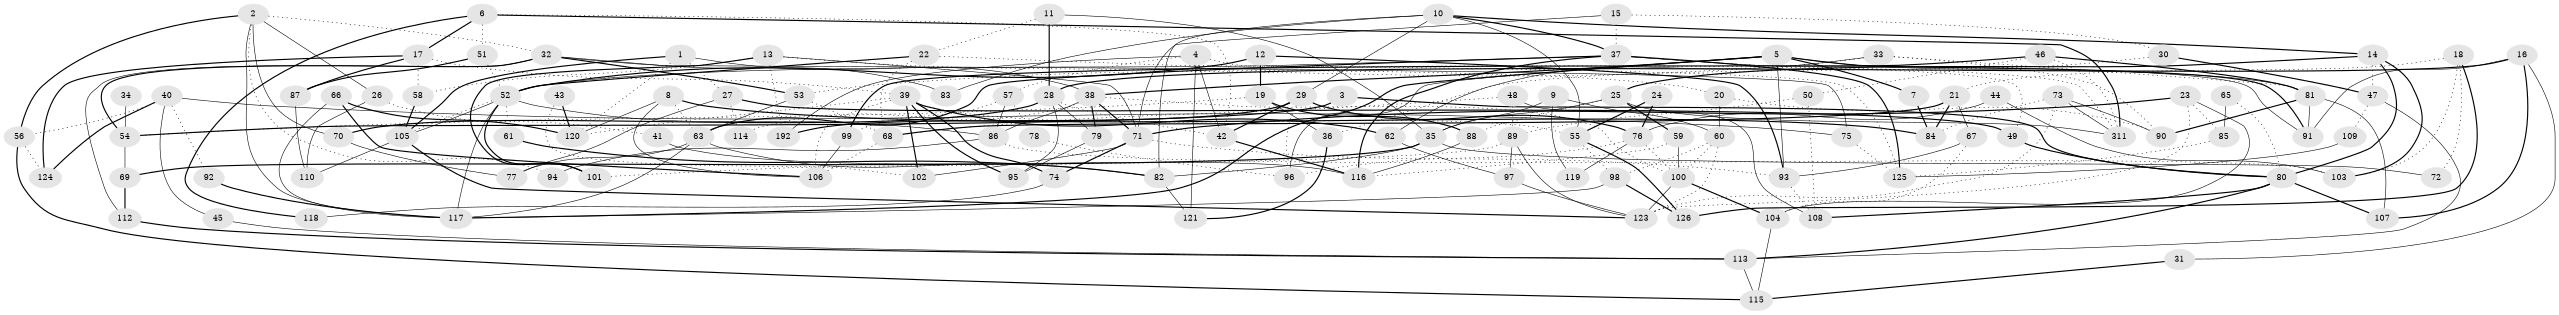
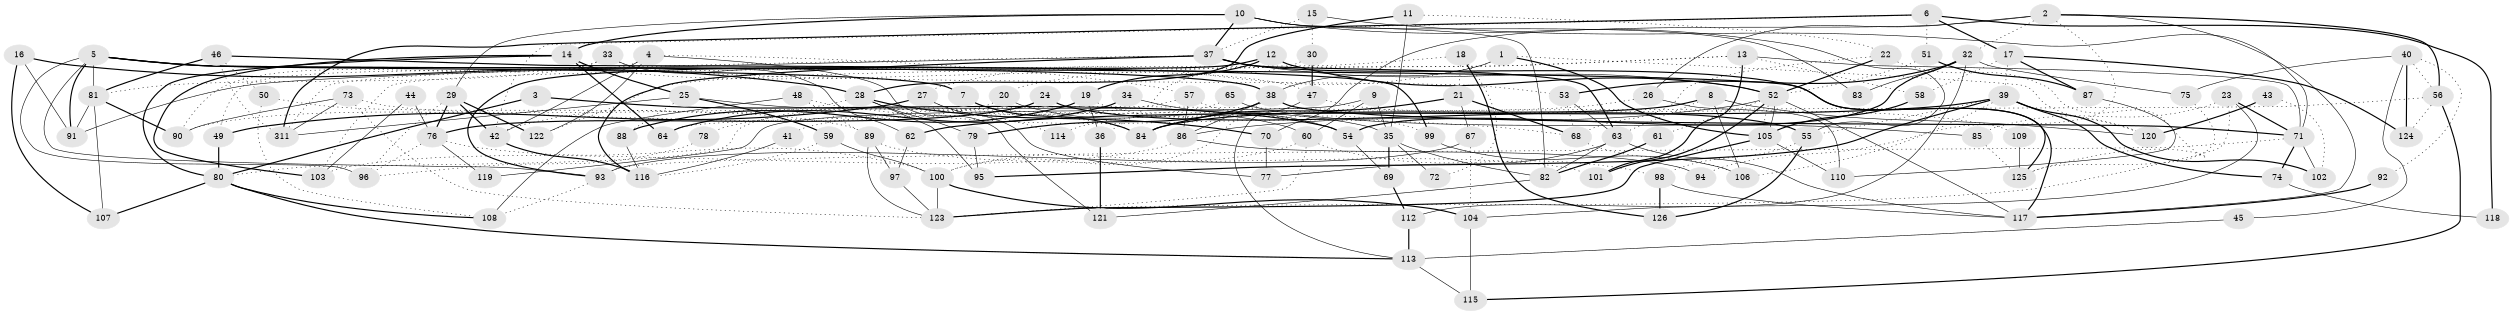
node "66": removed
node "64": added
node "192": label "192" -> "122"
node "31": removed
